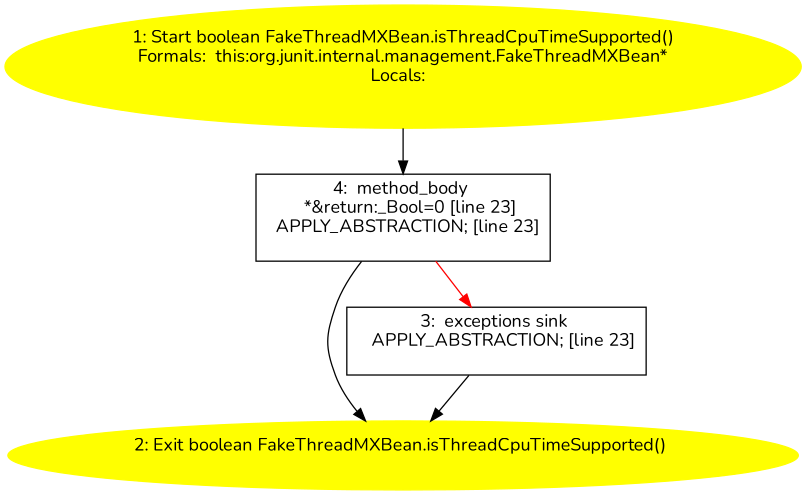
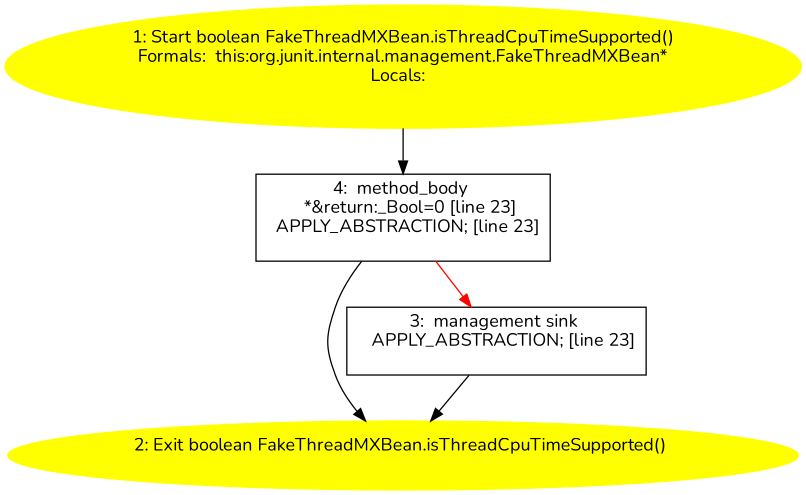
node "3:  exceptions sink APPLY_ABSTRACTION; [line 23]": label "3:  exceptions sink APPLY_ABSTRACTION; [line 23]" -> "3:  management sink APPLY_ABSTRACTION; [line 23]"
